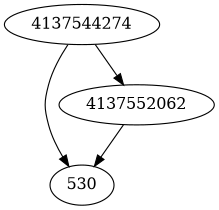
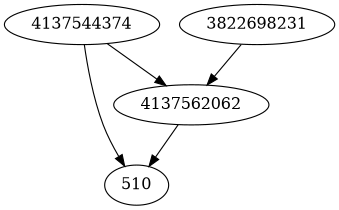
node "4137544274": label "4137544274" -> "4137544374"
node "3822698231": added
node "4137552062": label "4137552062" -> "4137562062"
node "530": label "530" -> "510"
